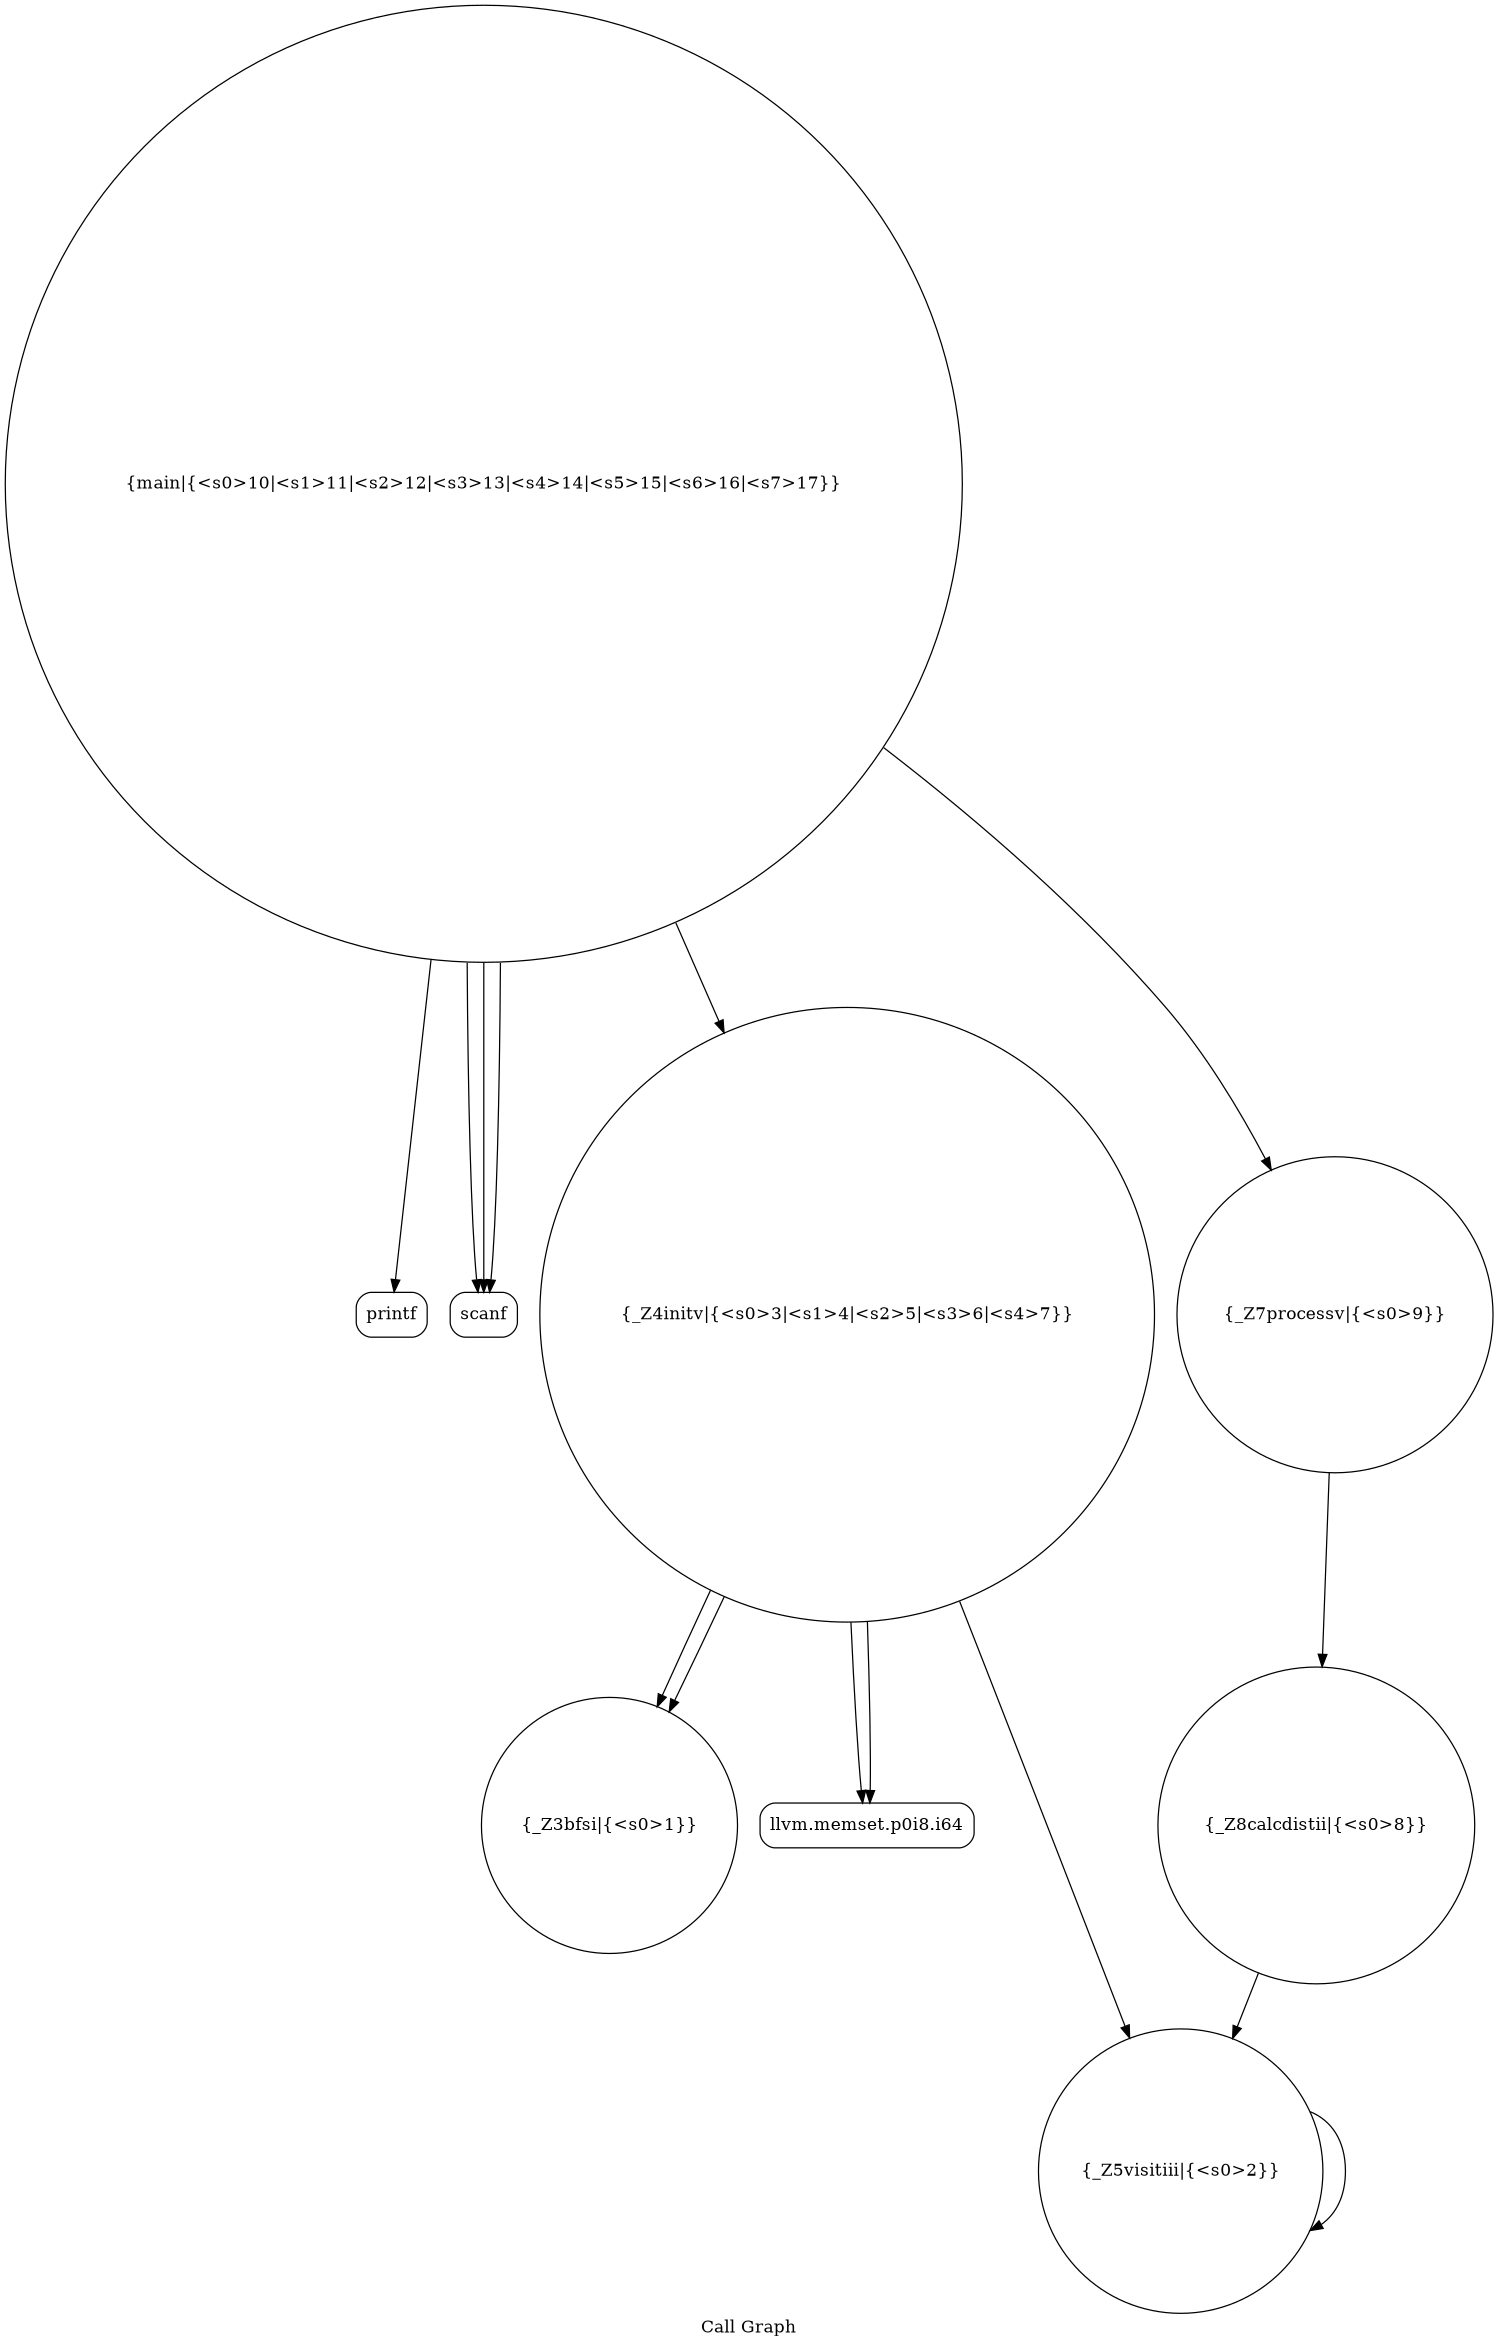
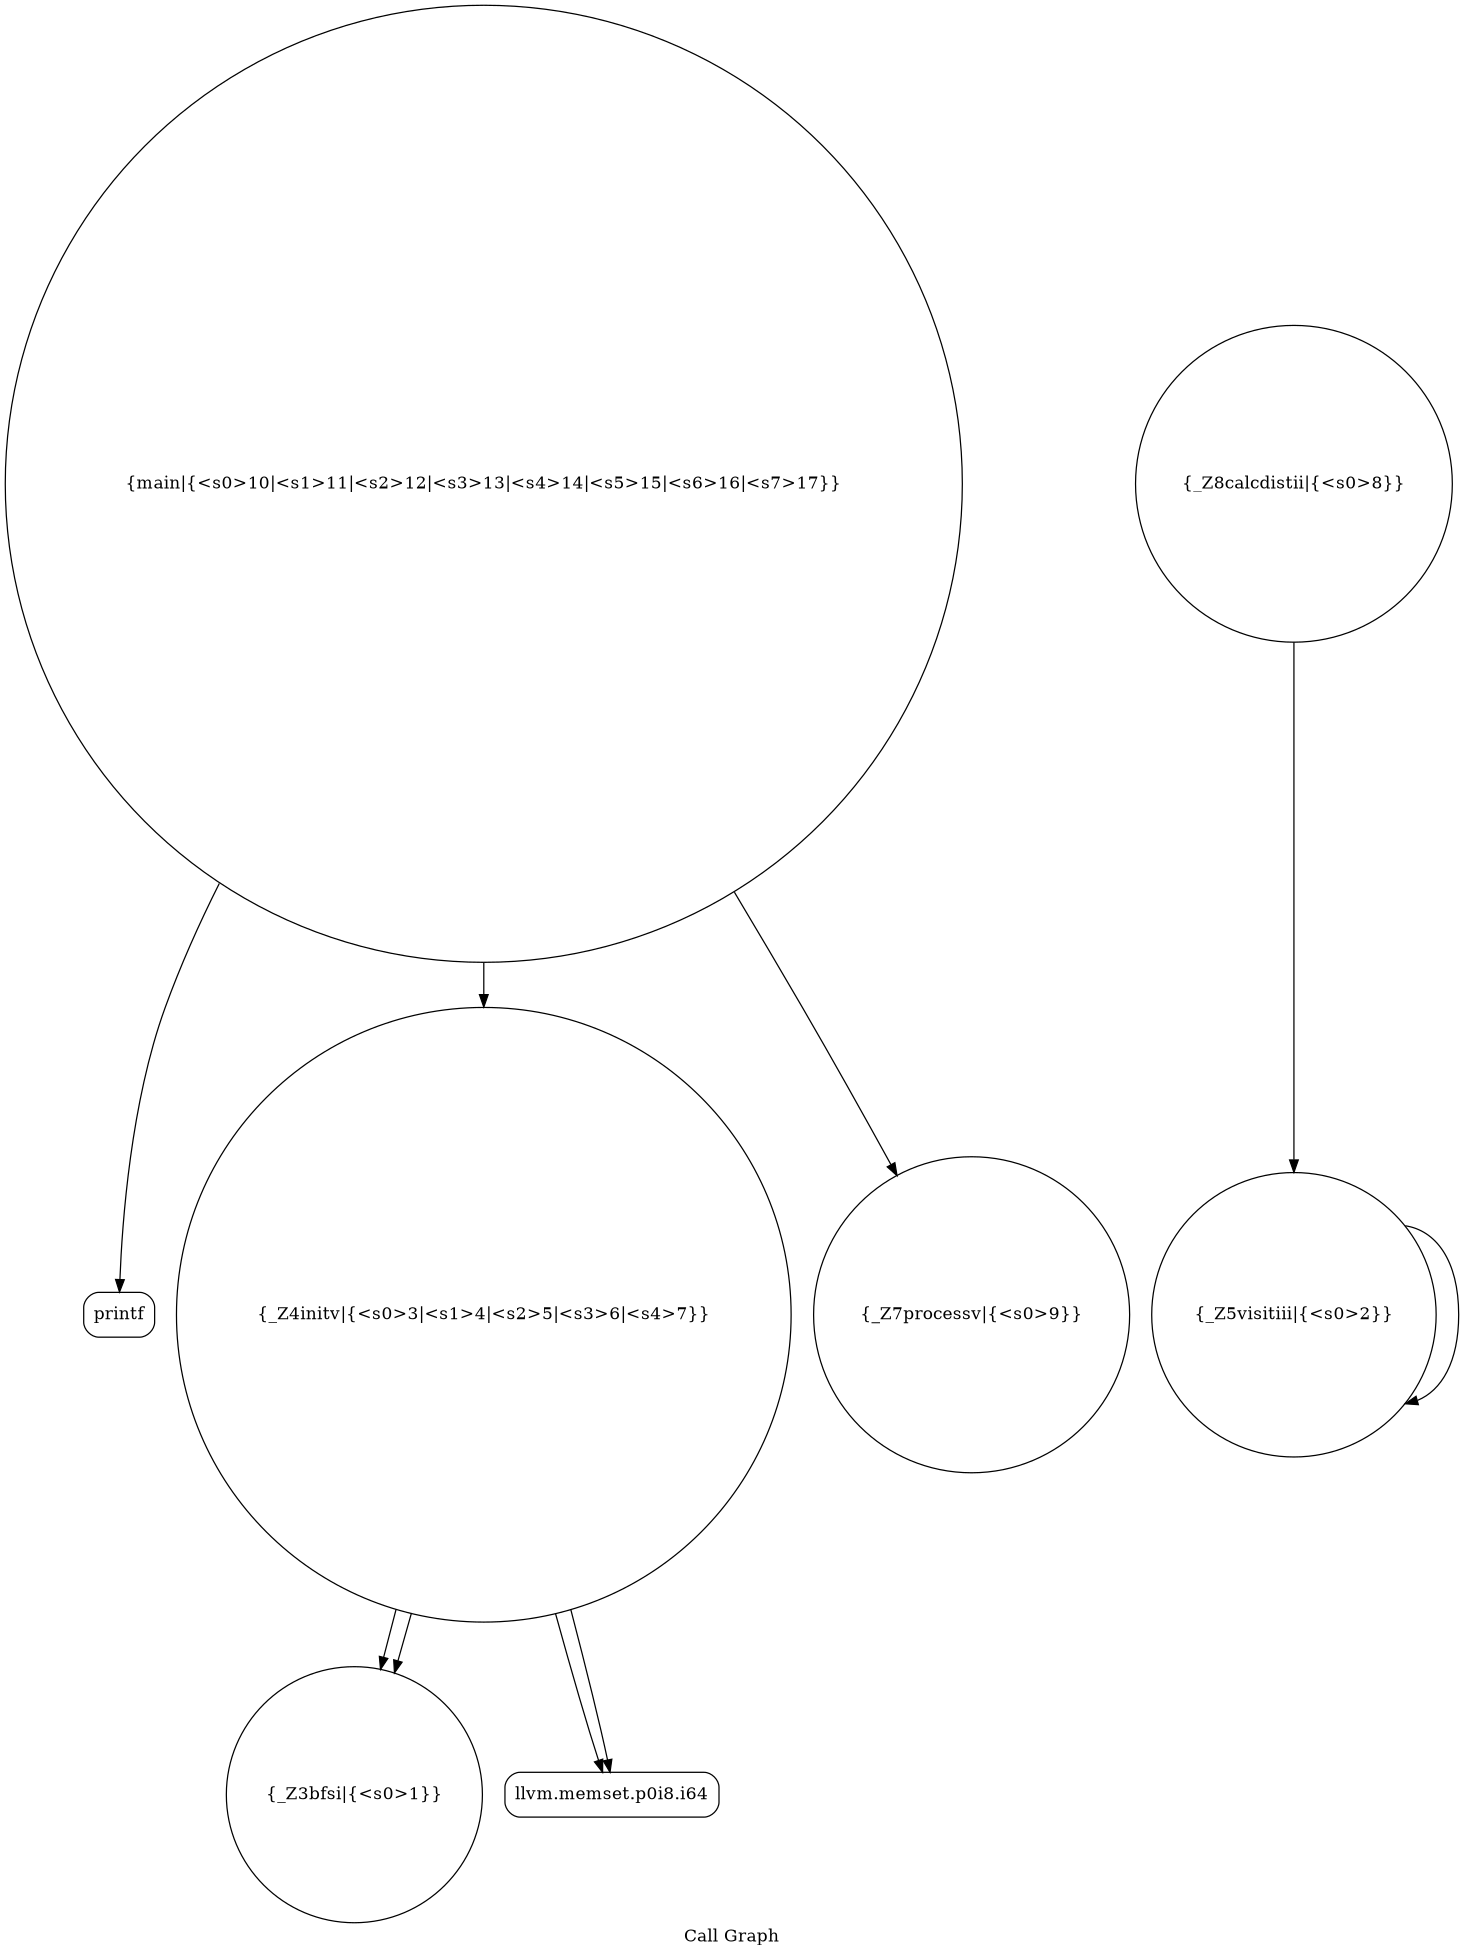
node "scanf": removed
edge "{_Z7processv|{<s0>9}}" -> "{_Z8calcdistii|{<s0>8}}": removed
edge "{_Z4initv|{<s0>3|<s1>4|<s2>5|<s3>6|<s4>7}}" -> "{_Z5visitiii|{<s0>2}}": removed
